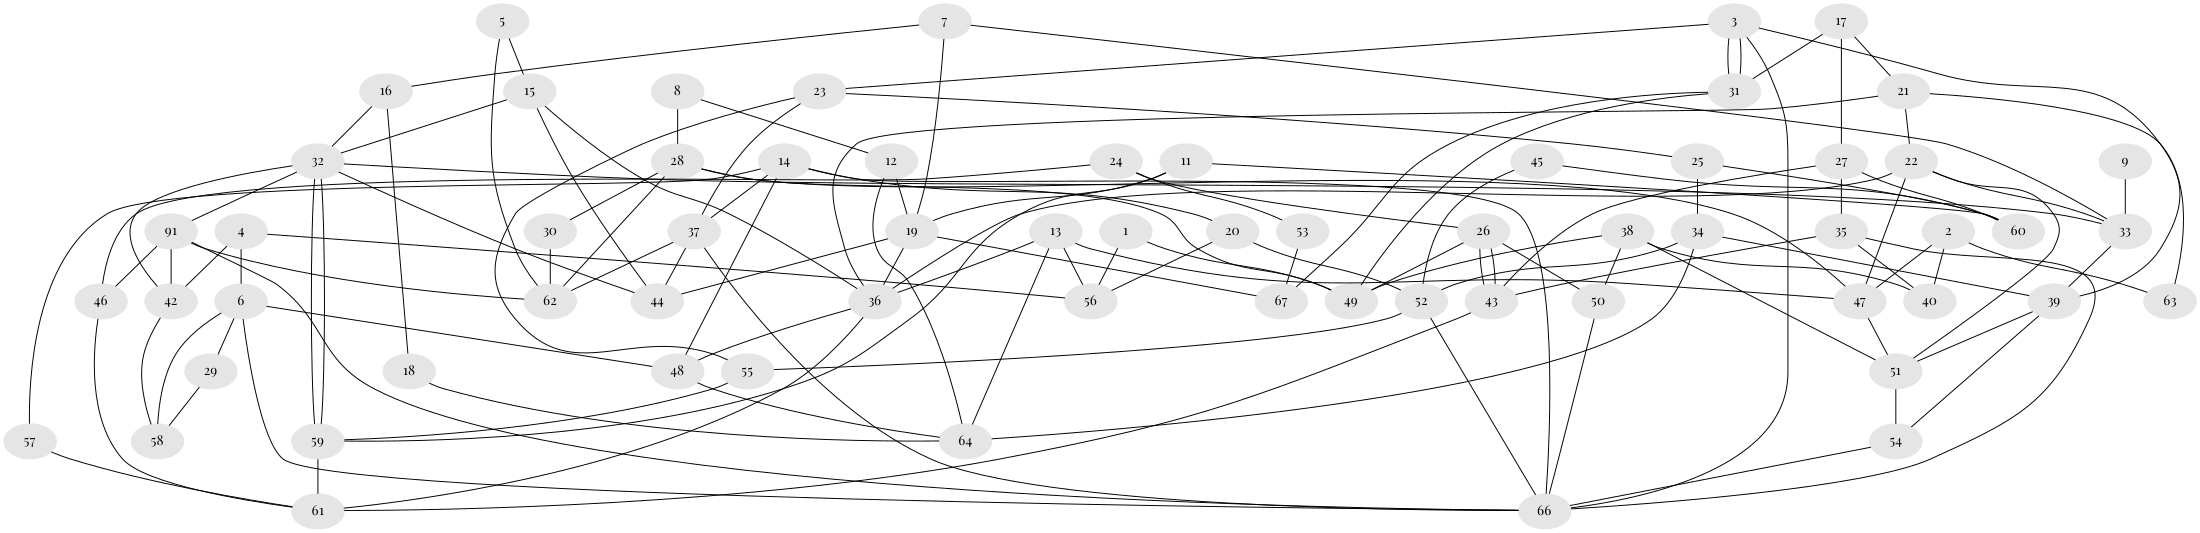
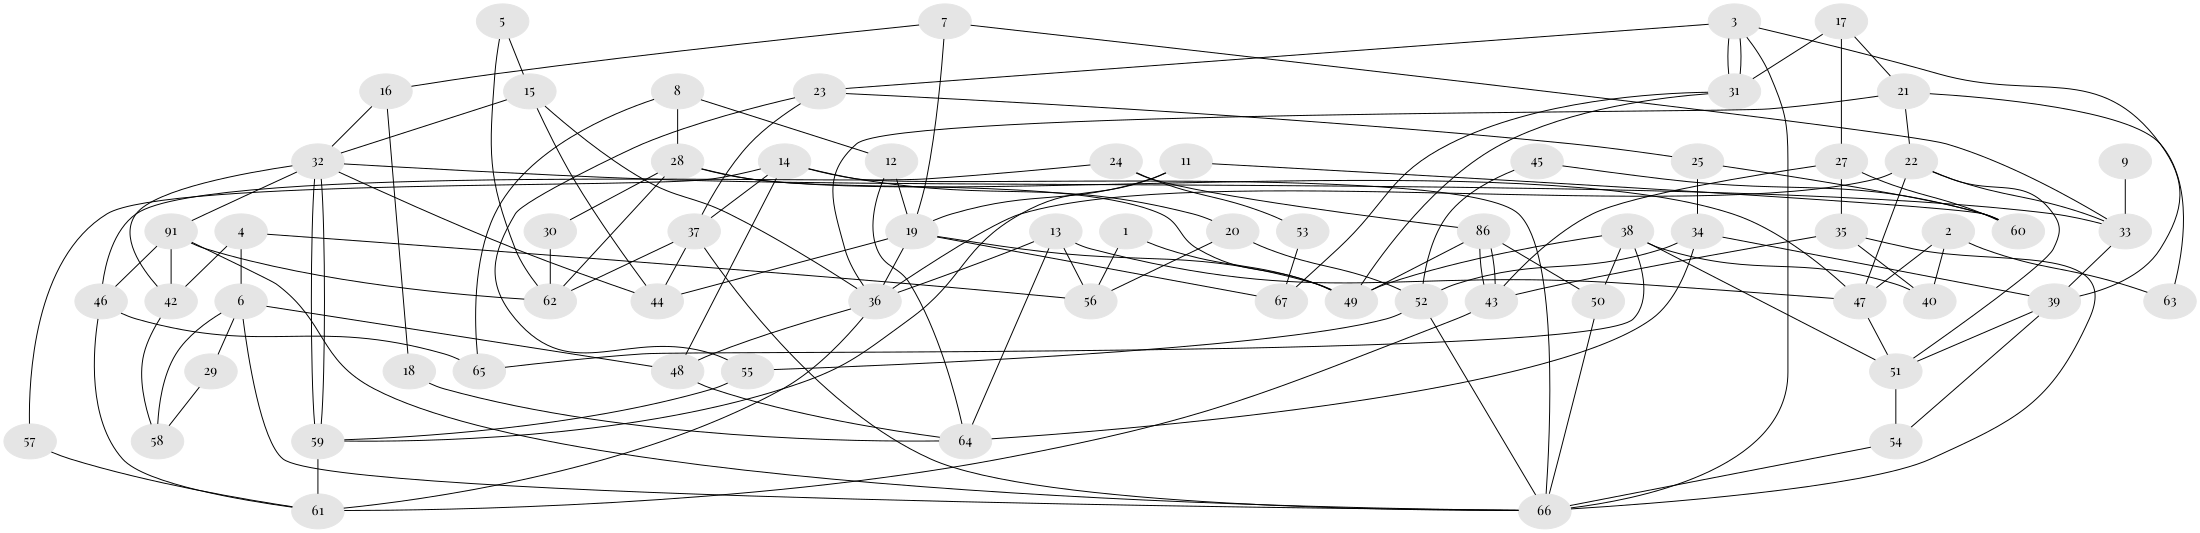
node "26": label "26" -> "86"
edge "19" -- "49": added
node "65": added
